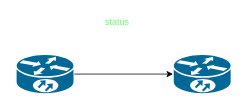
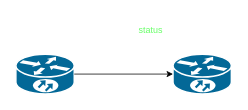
node "status": moved (117, 23) -> (150, 30)
